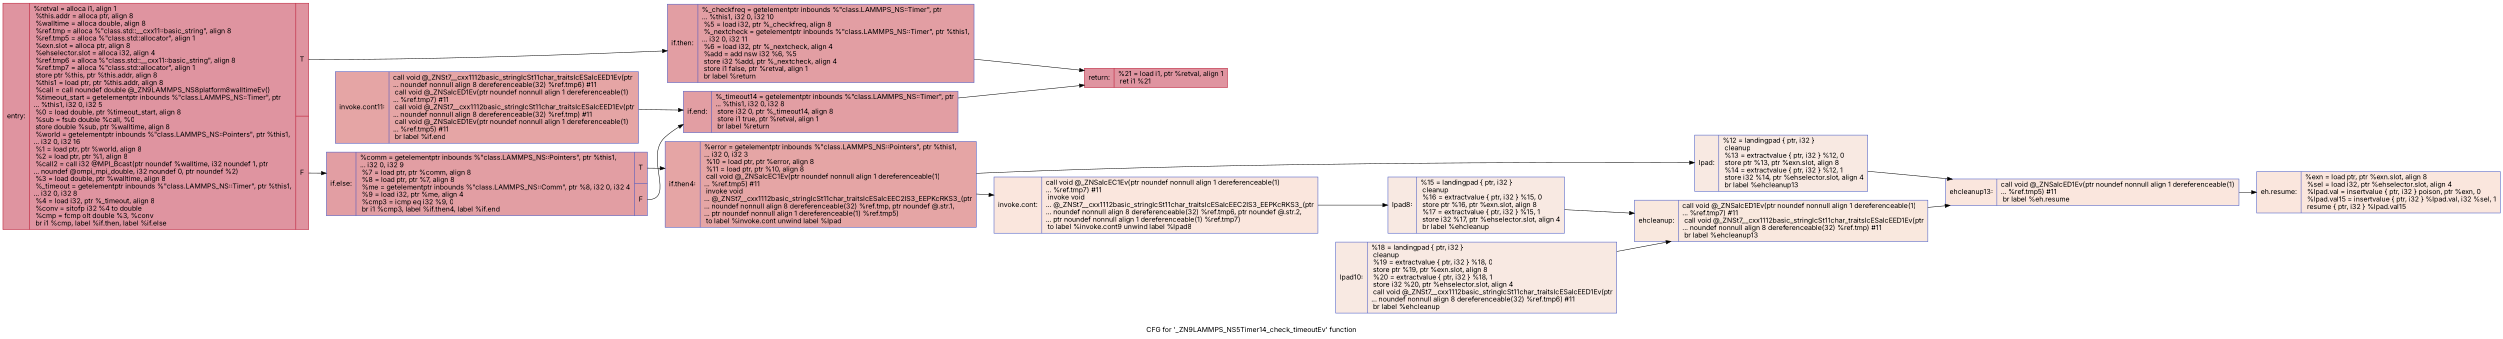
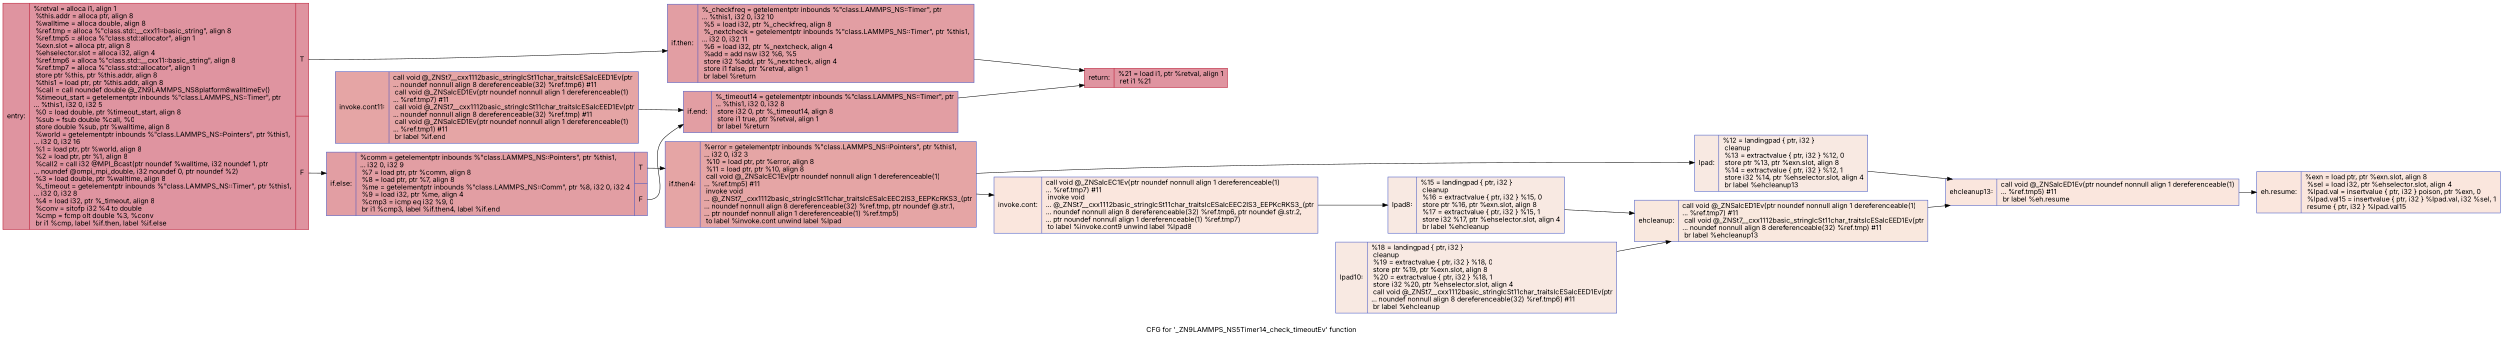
node "invoke.cont11:": text "... %ref.tmp5) #11" -> "... %ref.tmp1) #11"
